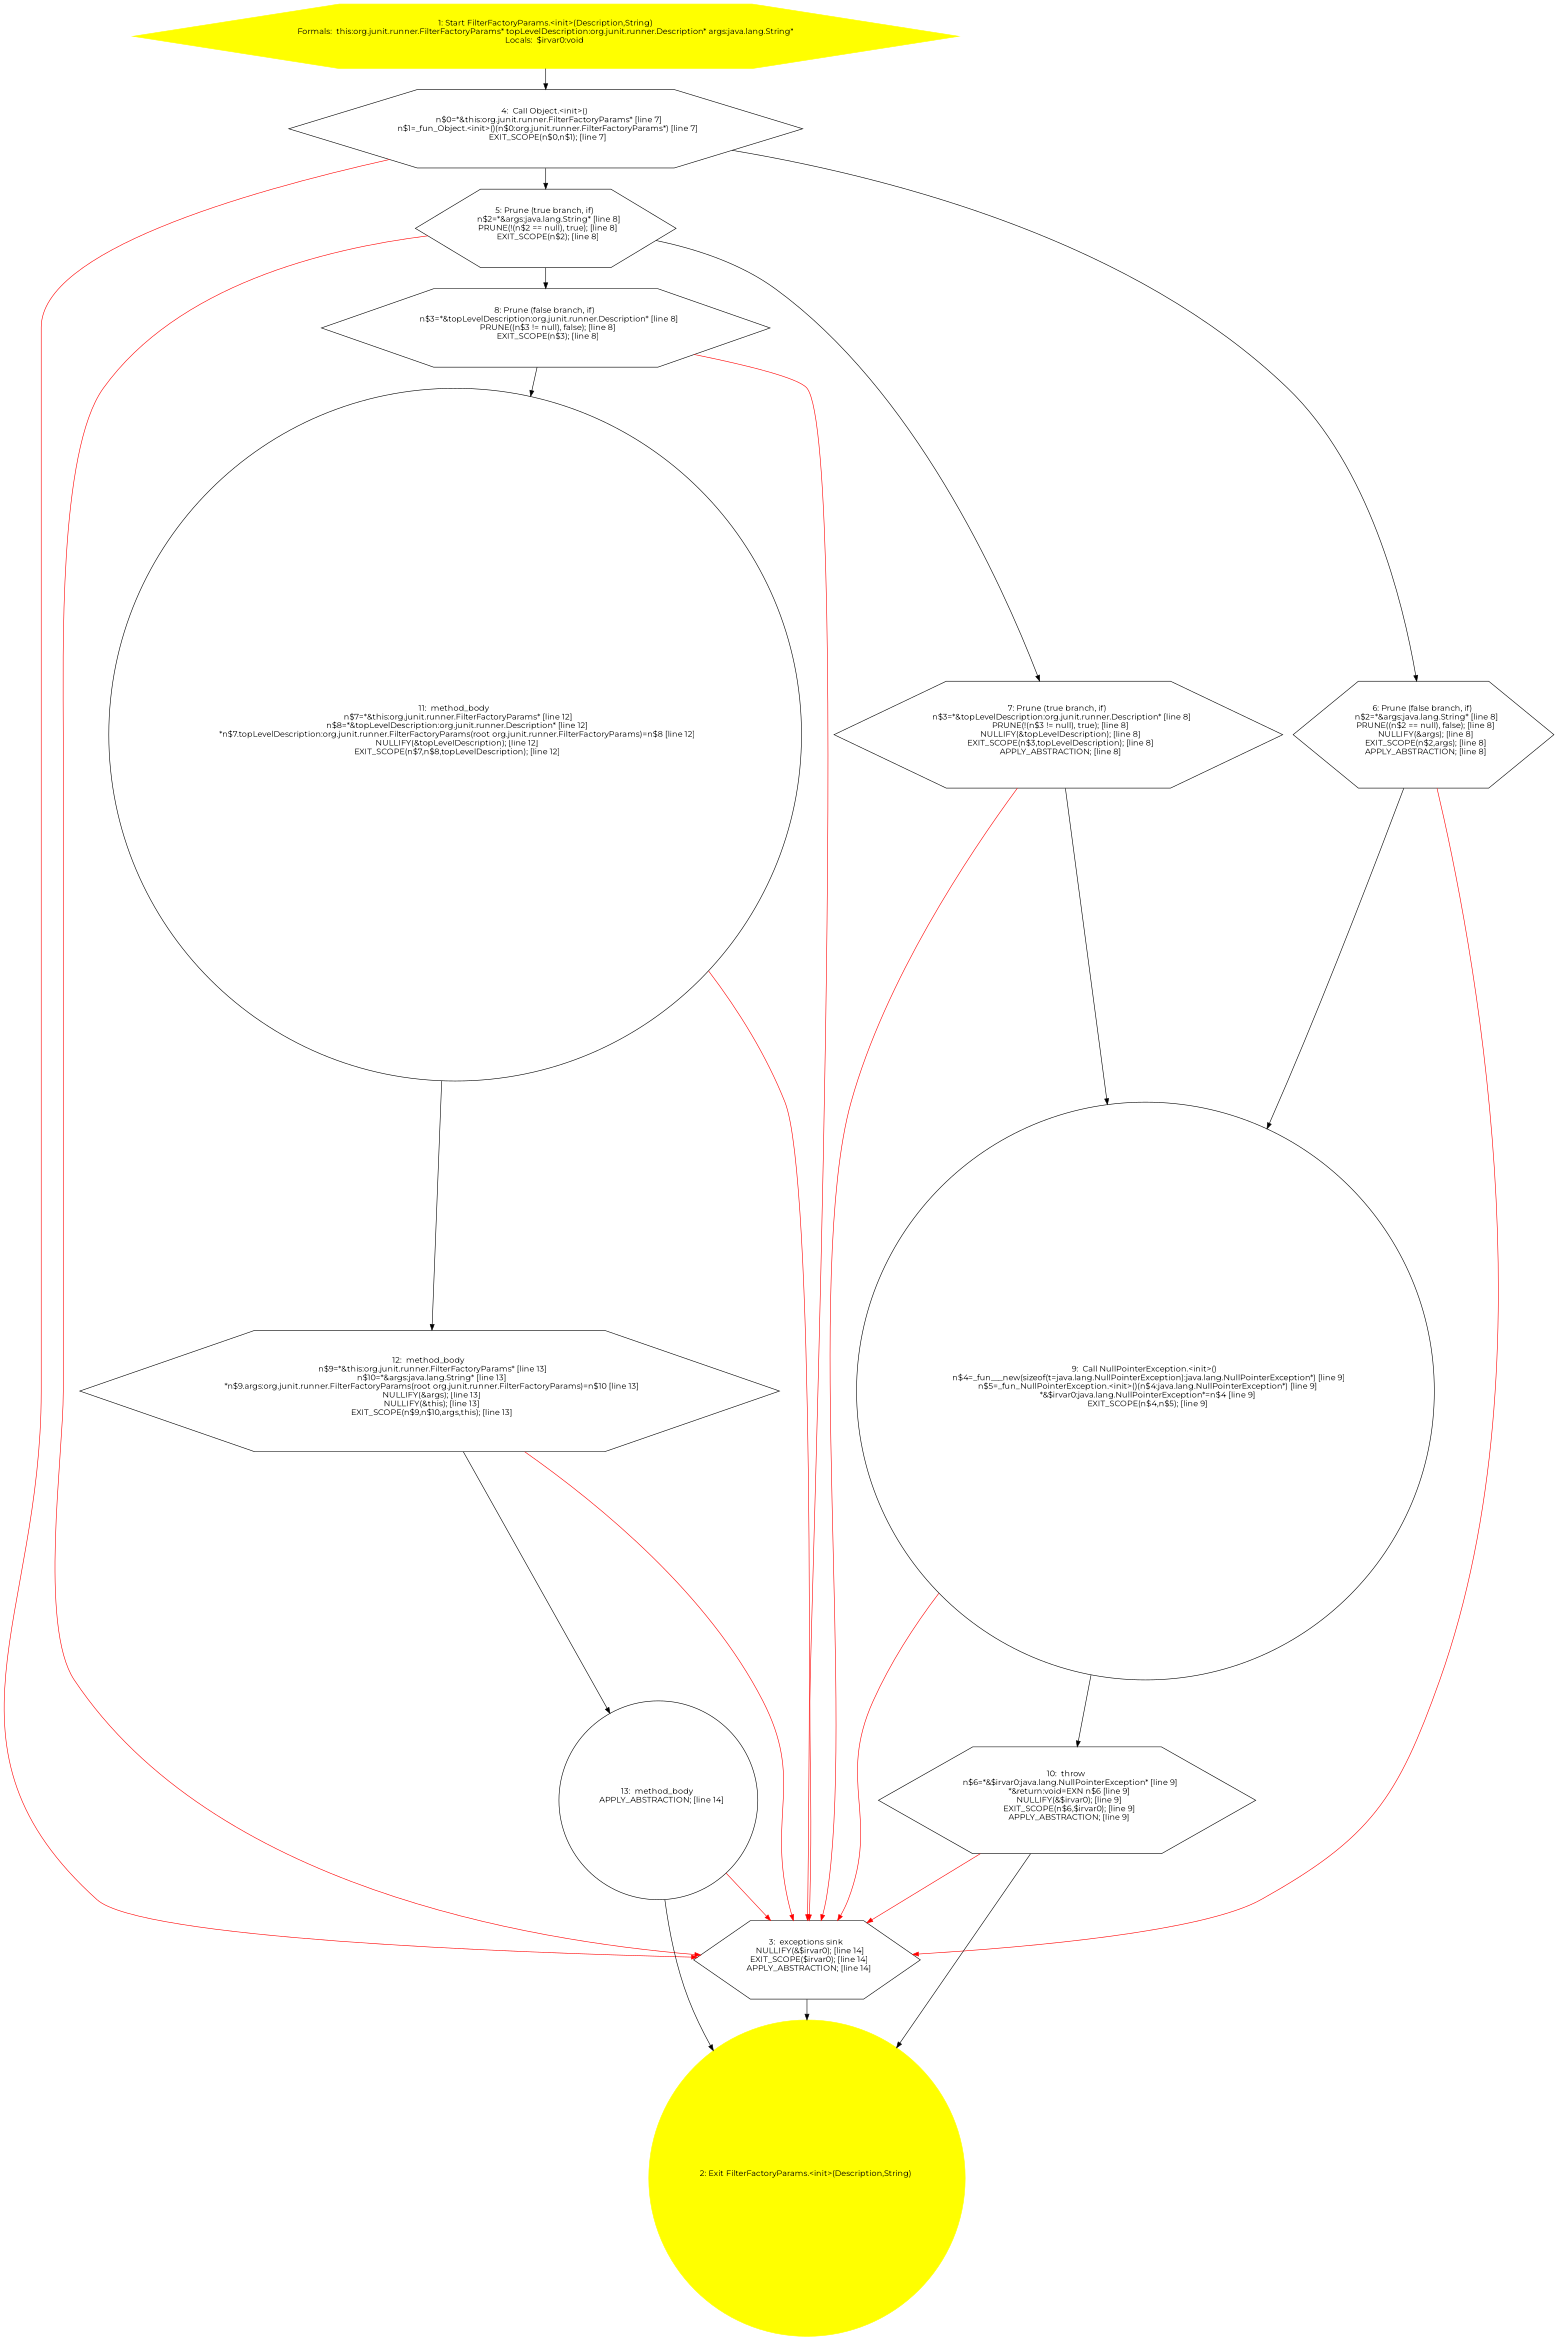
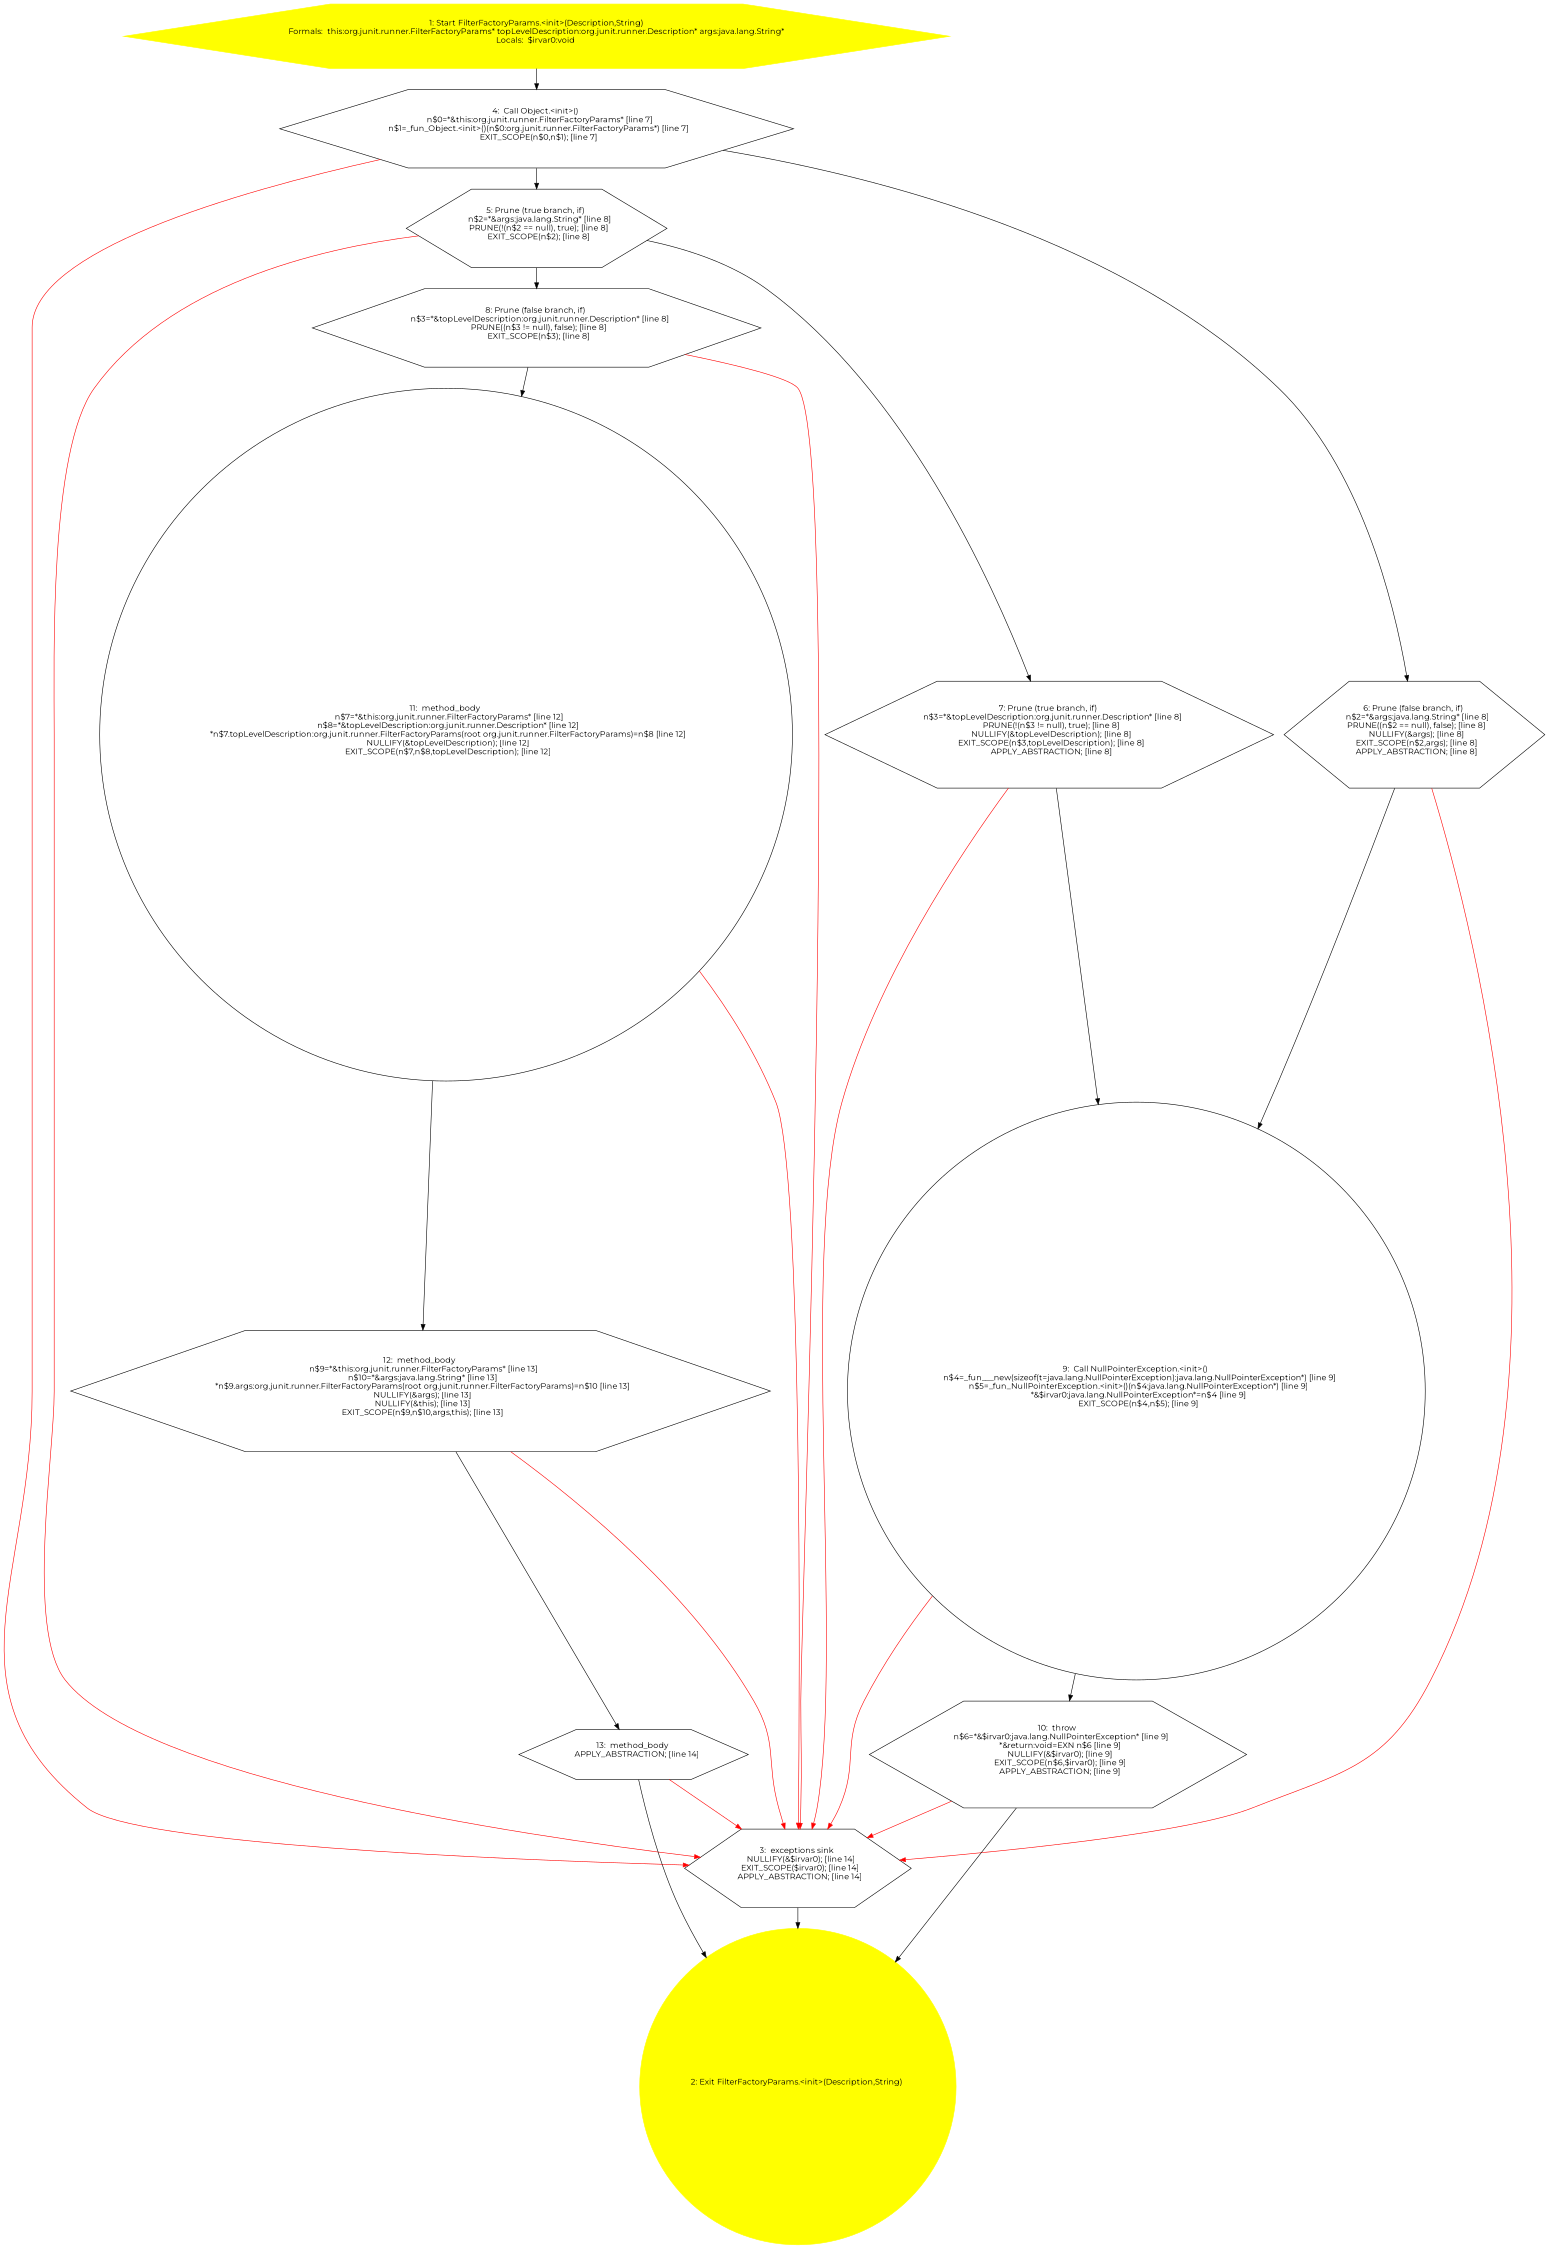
node "13:  method_body APPLY_ABSTRACTION; [line 14]": shape circle -> hexagon
